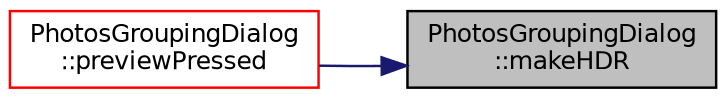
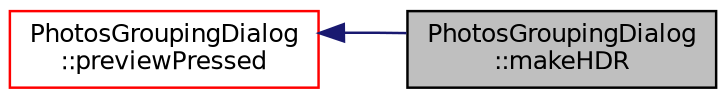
edge "PhotosGroupingDialog ::previewPressed" -> "PhotosGroupingDialog ::makeHDR": reversed
